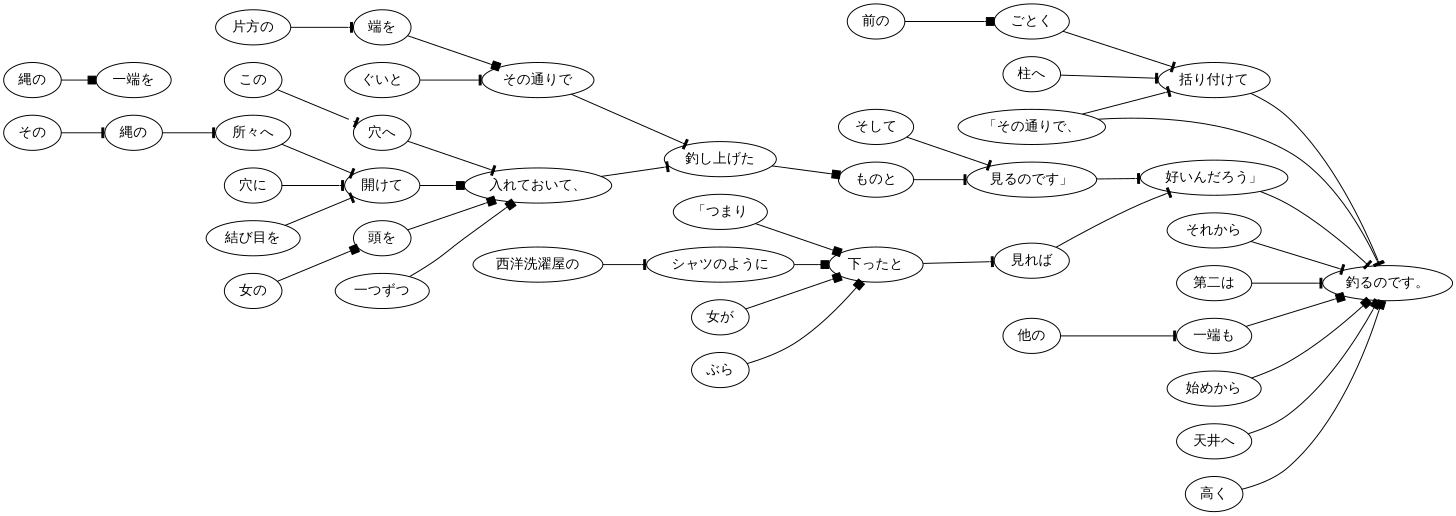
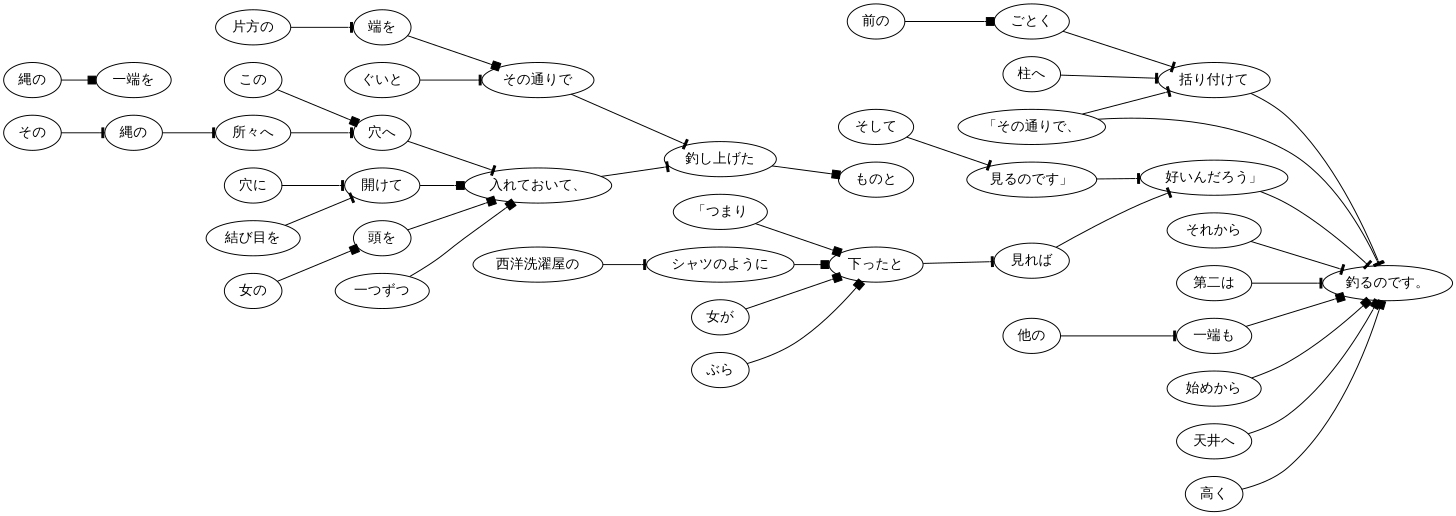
edge "この" -> "穴へ": arrowhead tee -> box
edge "所々へ" -> "開けて": now "所々へ" -> "穴へ"
edge "ものと" -> "見るのです」": removed
